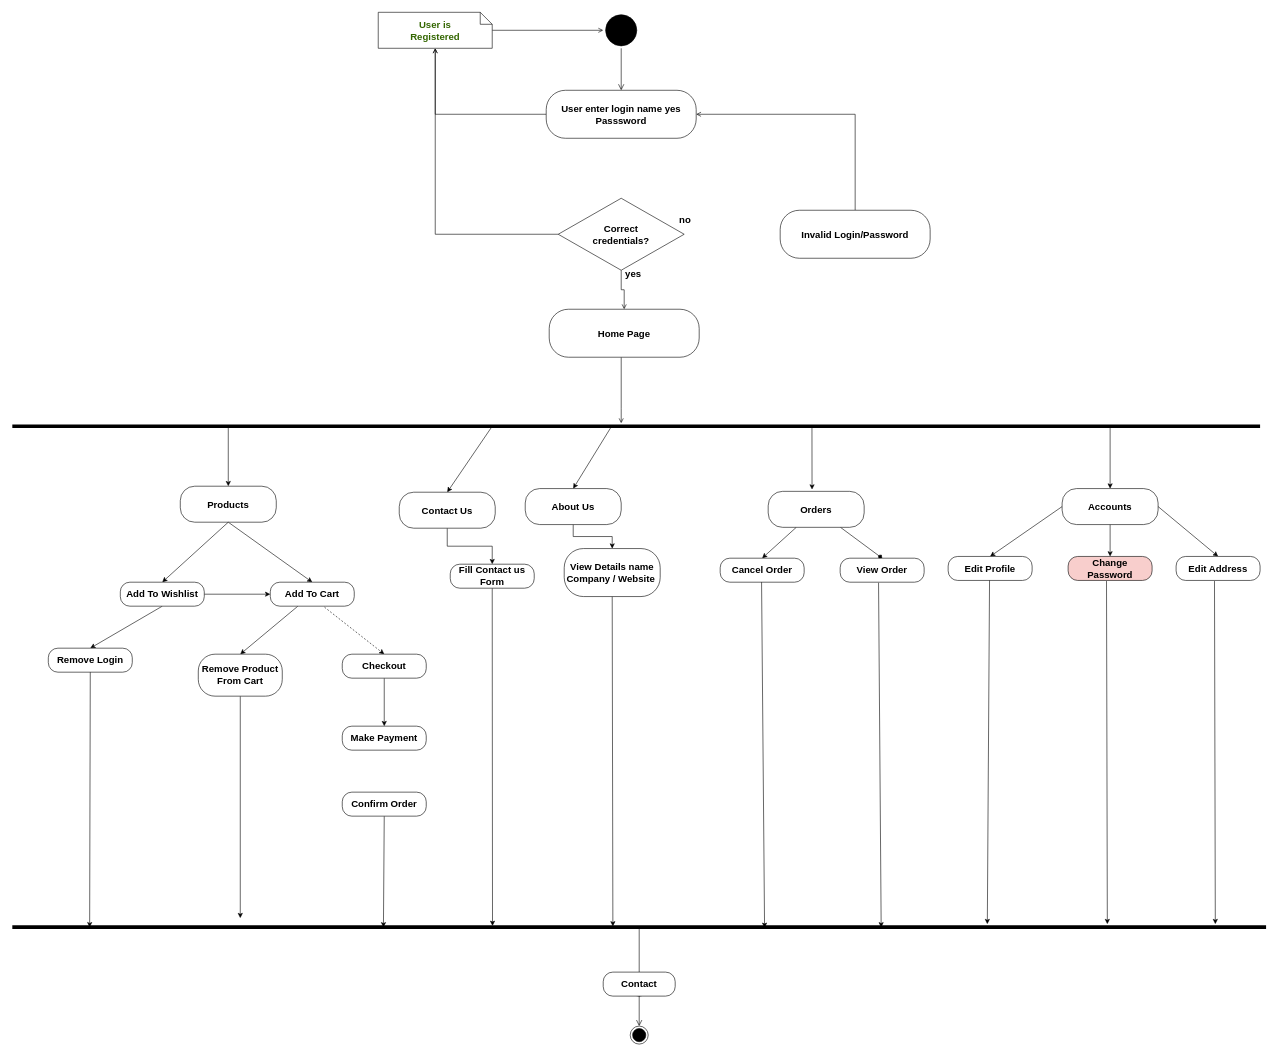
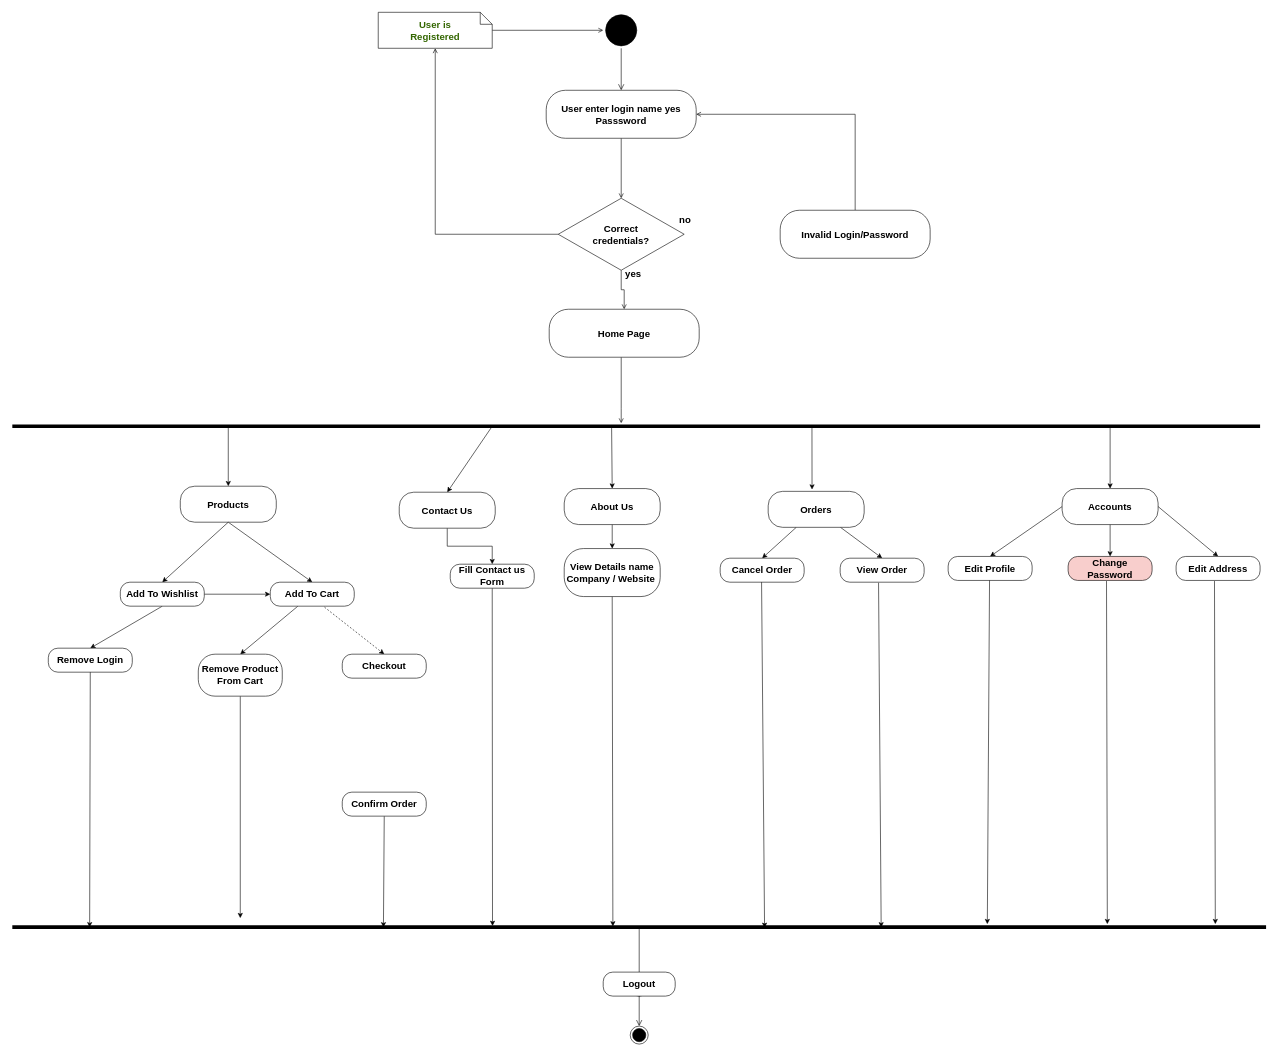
edge "User enter login name yes Passsword" -> "User is Registered": now "User enter login name yes Passsword" -> "Correct credentials?"
node "About Us": moved (573, 507) -> (612, 507)
edge "Orders" -> "View Order": arrowhead diamond -> classic
edge "Checkout" -> "Make Payment": removed
node "Make Payment": removed
node "Contact": label "Contact" -> "Logout"
